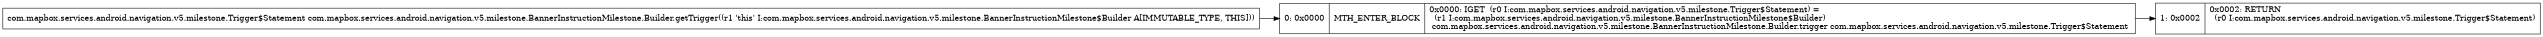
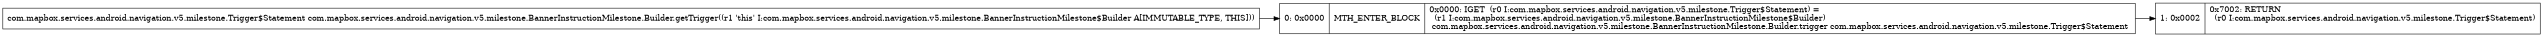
node "1: 0x0002": text "0x0002: RETURN" -> "0x7002: RETURN"
